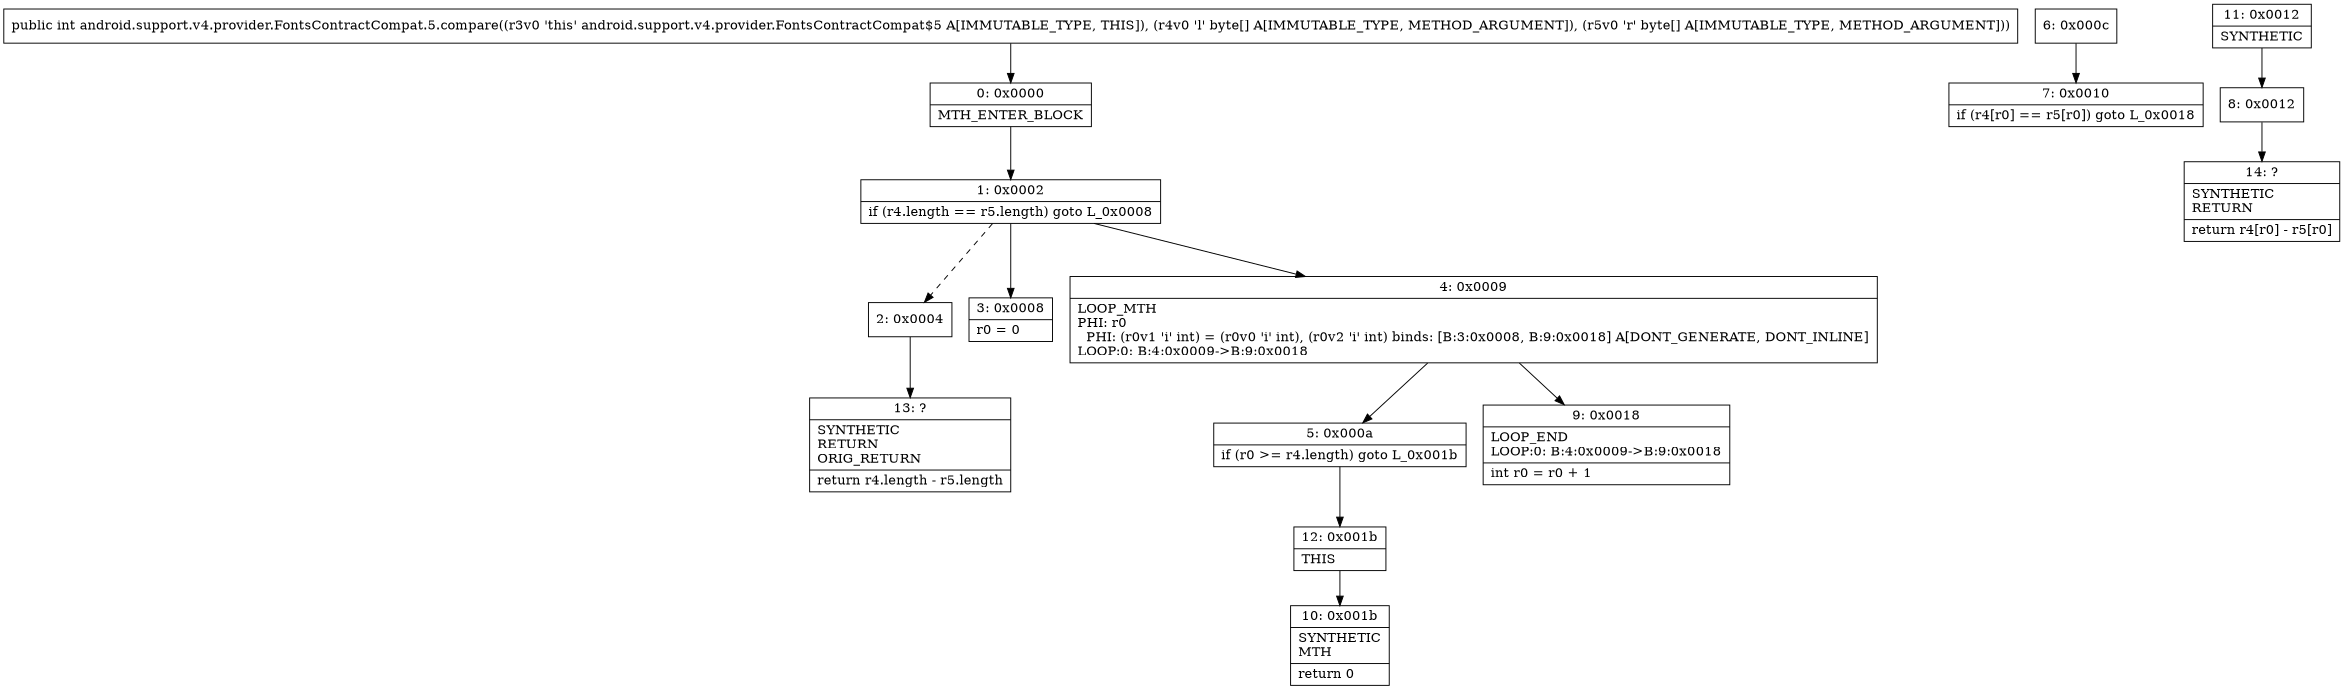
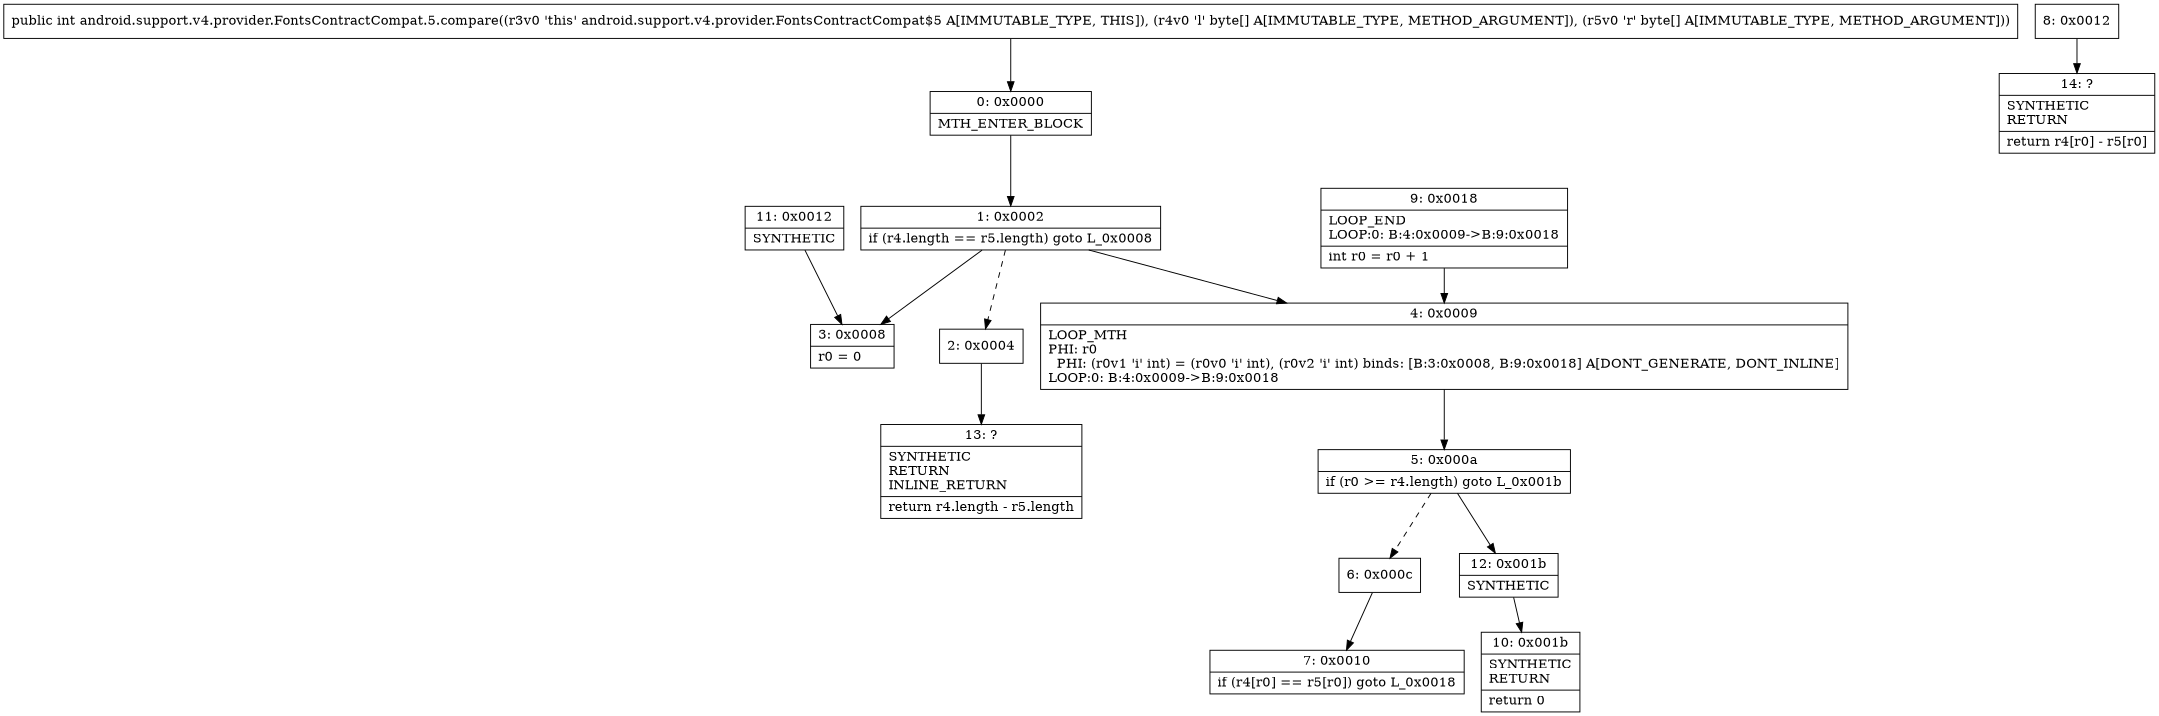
edge "11: 0x0012" -> "8: 0x0012": now "11: 0x0012" -> "3: 0x0008"
edge "4: 0x0009" -> "9: 0x0018": reversed
node "13: ?": text "ORIG_RETURN" -> "INLINE_RETURN"
edge "5: 0x000a" -> "6: 0x000c": added
node "12: 0x001b": text "THIS" -> "SYNTHETIC"
node "10: 0x001b": text "MTH" -> "RETURN"
